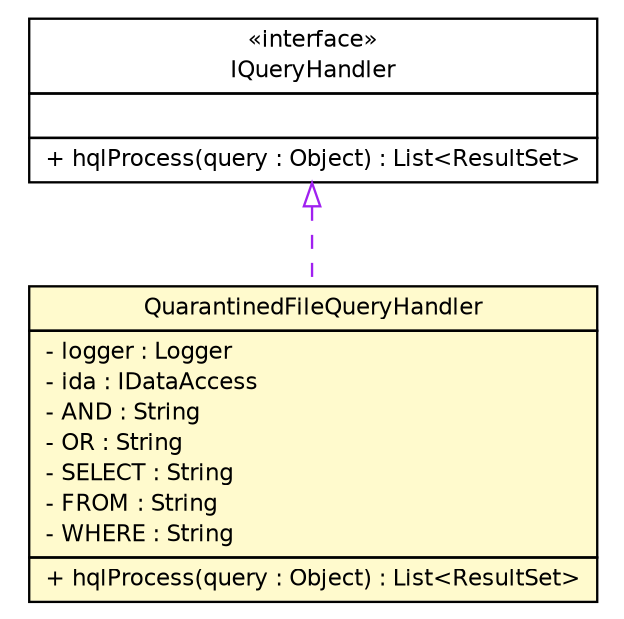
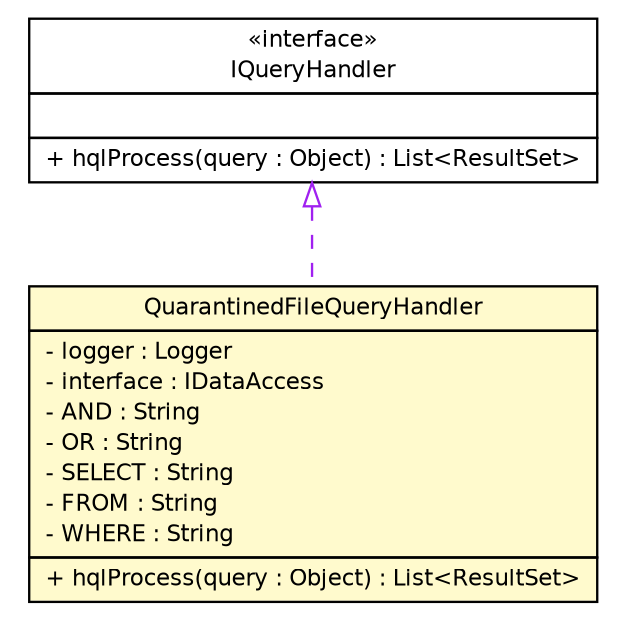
node "QuarantinedFileQueryHandler": text "- ida : IDataAccess" -> "- interface : IDataAccess"
